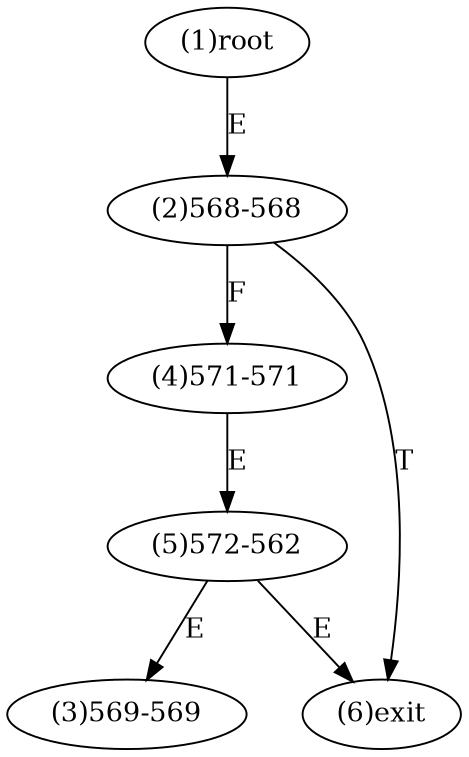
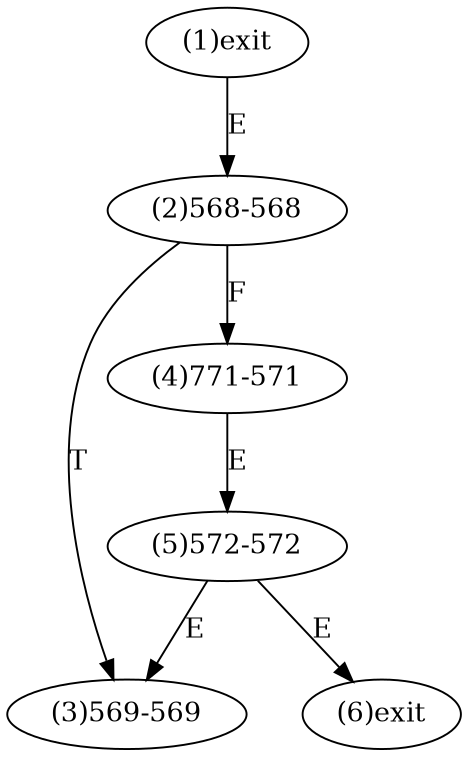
node "(1)root": label "(1)root" -> "(1)exit"
node "(4)571-571": label "(4)571-571" -> "(4)771-571"
edge "(2)568-568" -> "(6)exit": now "(2)568-568" -> "(3)569-569"
node "(5)572-562": label "(5)572-562" -> "(5)572-572"
